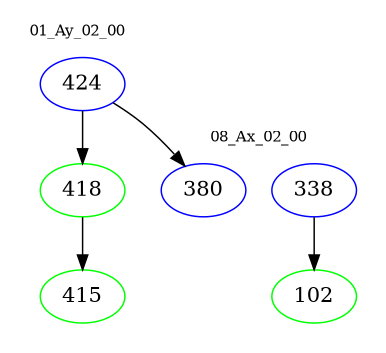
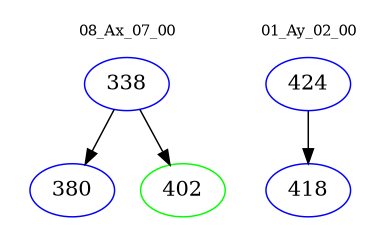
edge "424" -> "380": now "338" -> "380"
cluster "08_Ax_02_00": label "08_Ax_02_00" -> "08_Ax_07_00"
node "418": color green -> blue
node "415": removed
node "102": label "102" -> "402"
